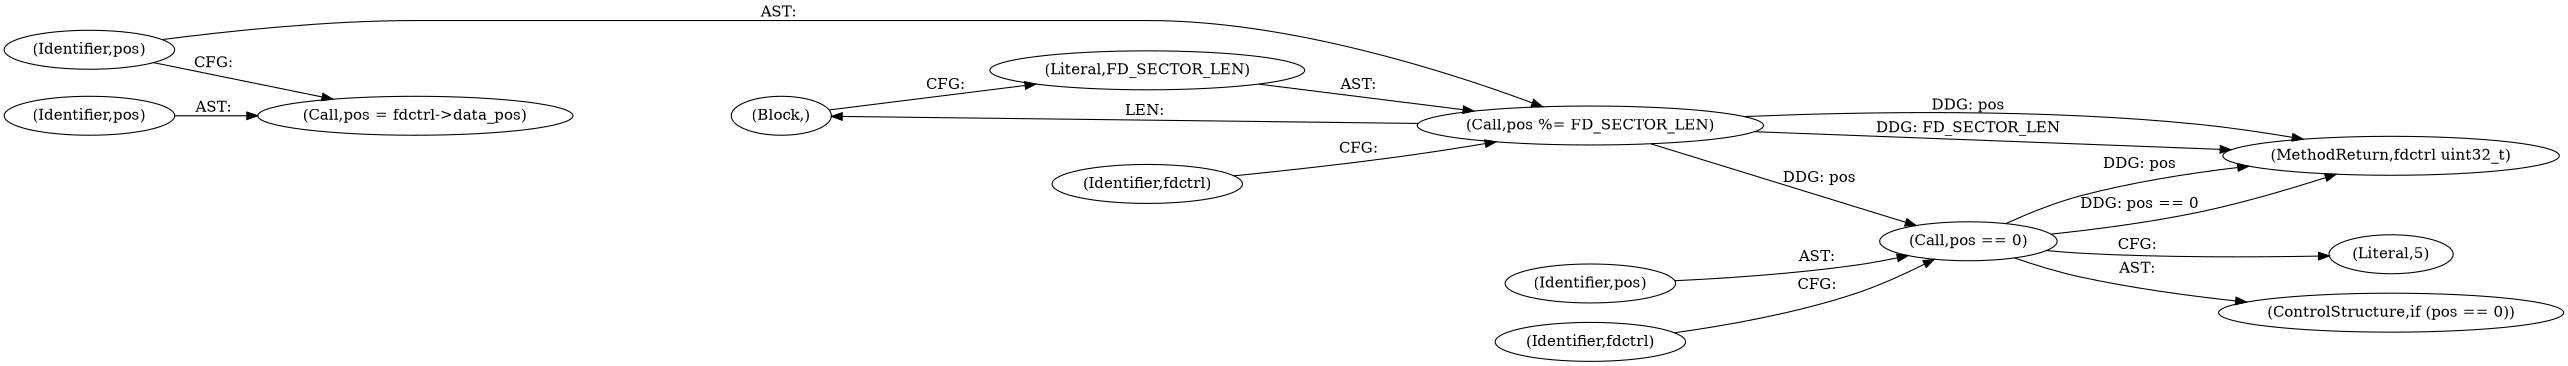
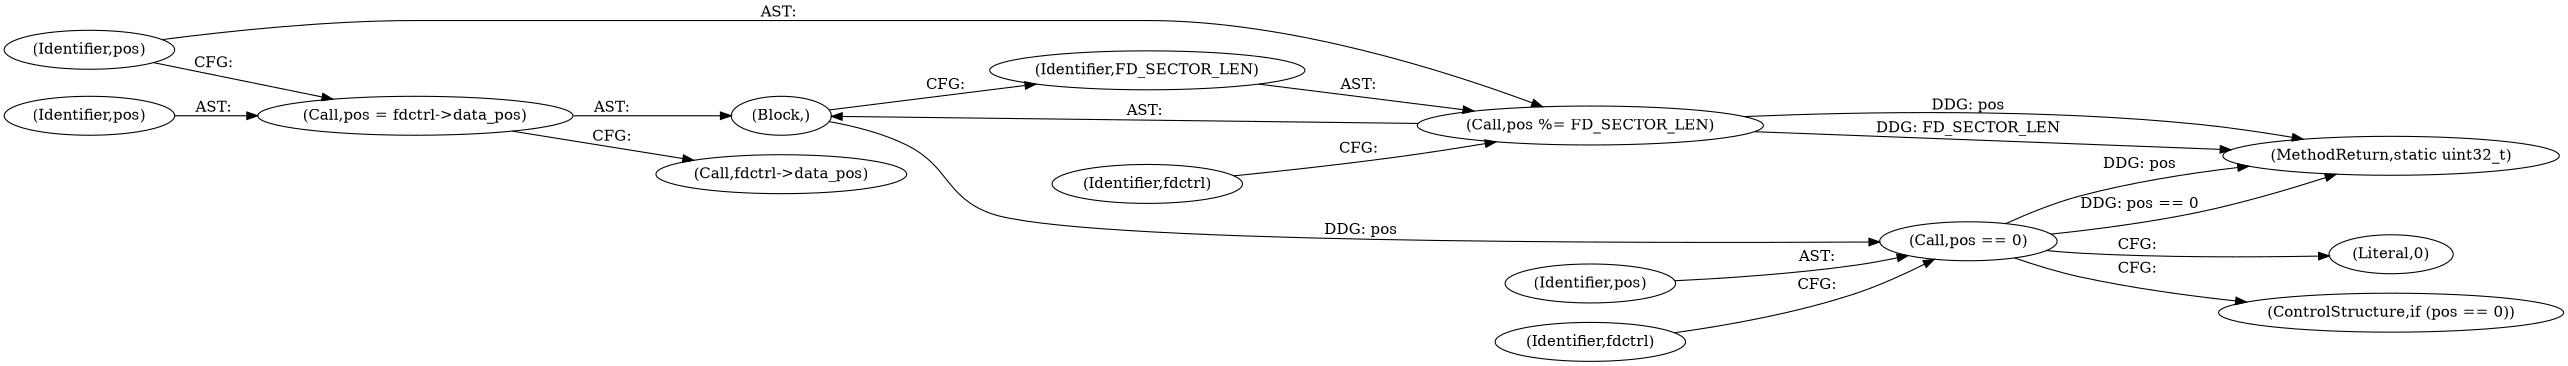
node "(Literal,FD_SECTOR_LEN)": label "(Literal,FD_SECTOR_LEN)" -> "(Identifier,FD_SECTOR_LEN)"
edge "(Call,pos %= FD_SECTOR_LEN)" -> "(Block,)": label "LEN: " -> "AST: "
edge "(Call,pos = fdctrl->data_pos)" -> "(Block,)": added, label "AST:"
node "(MethodReturn,fdctrl uint32_t)": label "(MethodReturn,fdctrl uint32_t)" -> "(MethodReturn,static uint32_t)"
node "(Call,fdctrl->data_pos)": added
edge "(Call,pos %= FD_SECTOR_LEN)" -> "(Call,pos == 0)": now "(Block,)" -> "(Call,pos == 0)"
node "(Literal,5)": label "(Literal,5)" -> "(Literal,0)"
edge "(Call,pos == 0)" -> "(ControlStructure,if (pos == 0))": label "AST: " -> "CFG: "
